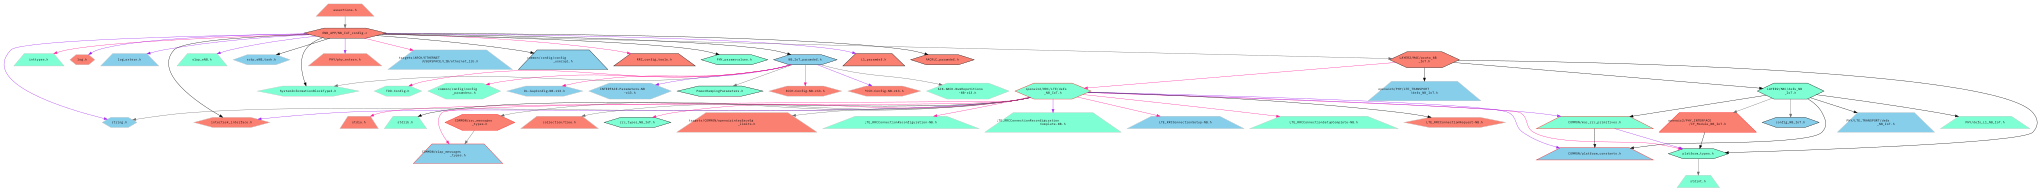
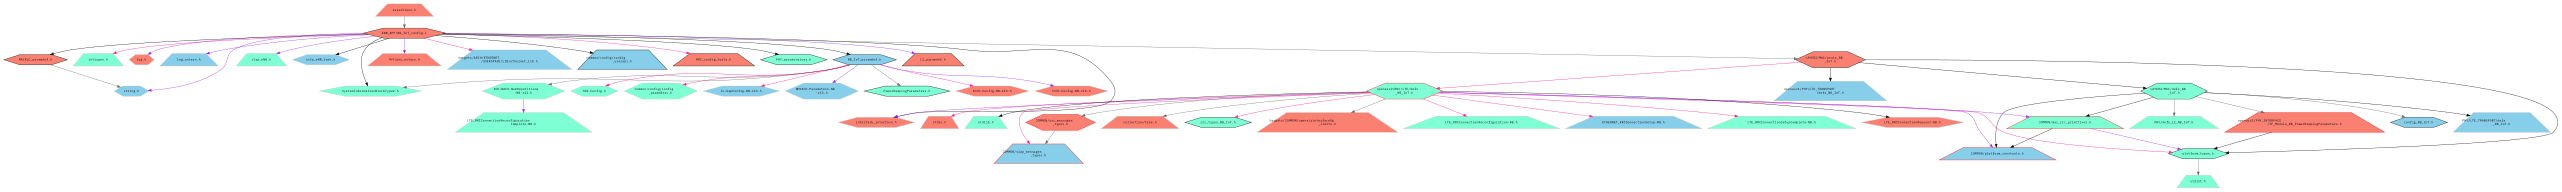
node "INTERFACE-Parameters-NB -r13.h": label "INTERFACE-Parameters-NB -r13.h" -> "NPRACH-Parameters-NB -r13.h"
edge "openair2/RRC/LTE/defs _NB_IoT.h" -> "LTE_RRCConnectionReconfiguration Complete-NB.h": now "ACK-NACK-NumRepetitions -NB-r13.h" -> "LTE_RRCConnectionReconfiguration Complete-NB.h"
edge "LAYER2/MAC/defs_NB _IoT.h" -> "PHY/defs_L1_NB_IoT.h": color black -> gray40
edge "openair2/RRC/LTE/defs _NB_IoT.h" -> "string.h": now "MACRLC_paramdef.h" -> "string.h"
node "LTE_RRCConnectionSetup-NB.h": label "LTE_RRCConnectionSetup-NB.h" -> "ETHERNET_RRCConnectionSetup-NB.h"
node "openair2/PHY_INTERFACE /IF_Module_NB_IoT.h": label "openair2/PHY_INTERFACE /IF_Module_NB_IoT.h" -> "openair2/PHY_INTERFACE /IF_Module_NB_PowerRampingParameters.h"
